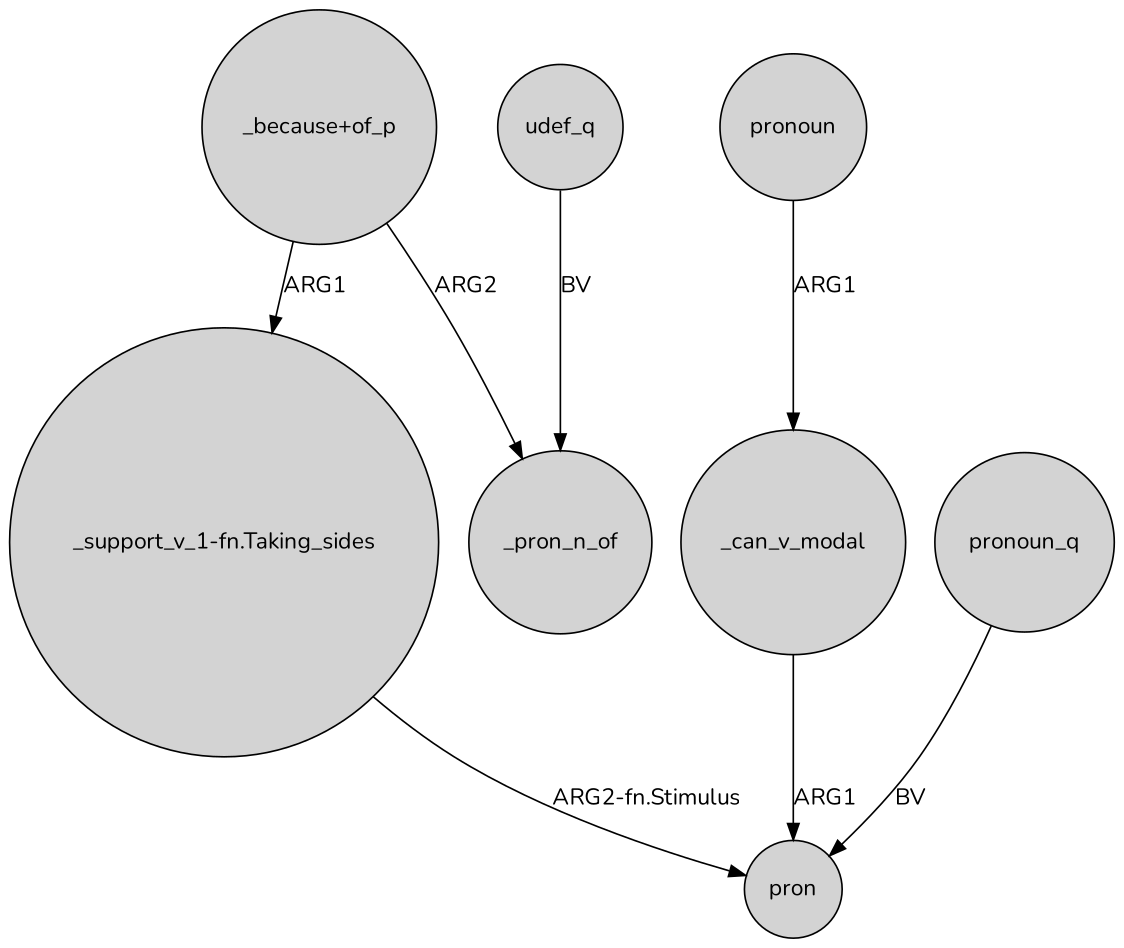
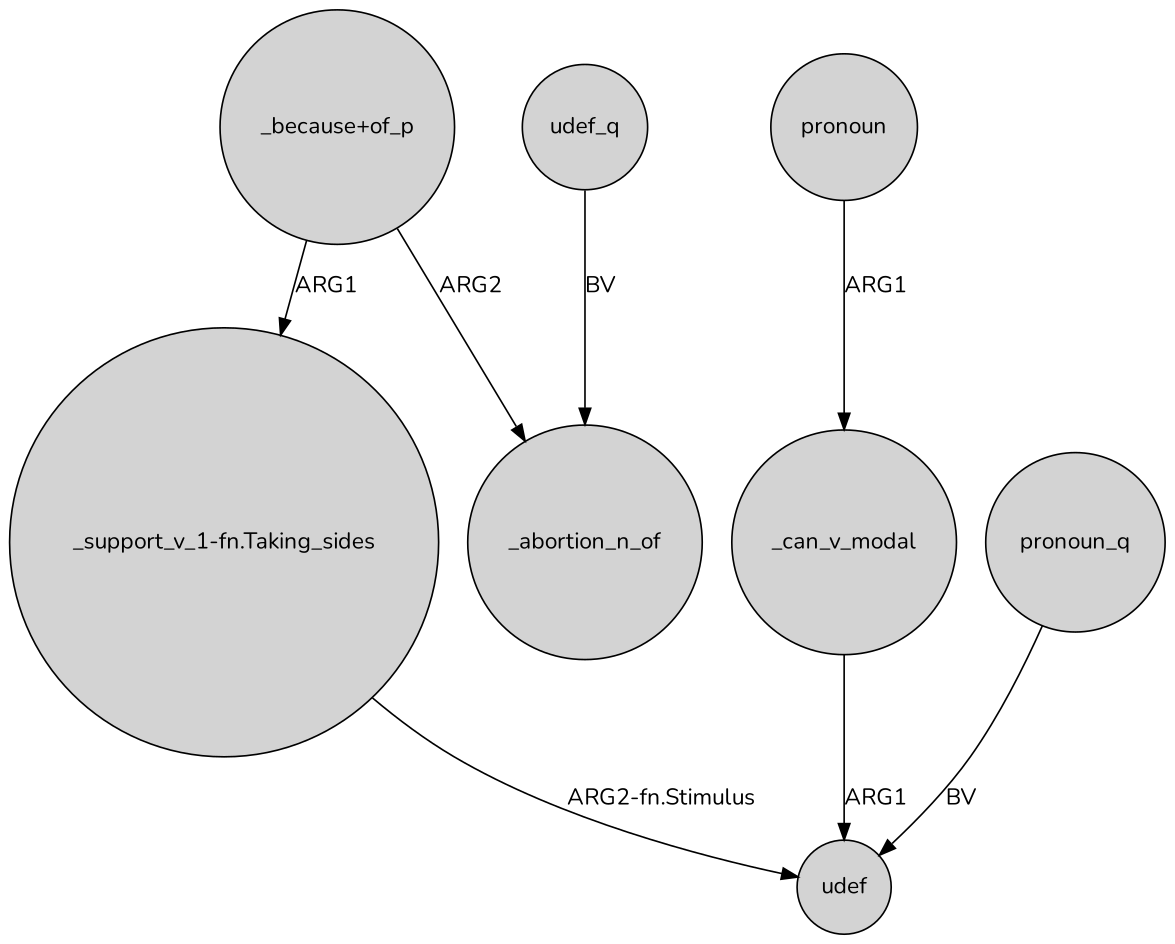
node "_pron_n_of": label "_pron_n_of" -> "_abortion_n_of"
node "pron": label "pron" -> "udef"
